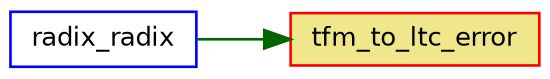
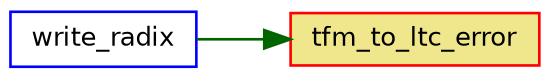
node "radix_radix": label "radix_radix" -> "write_radix"
